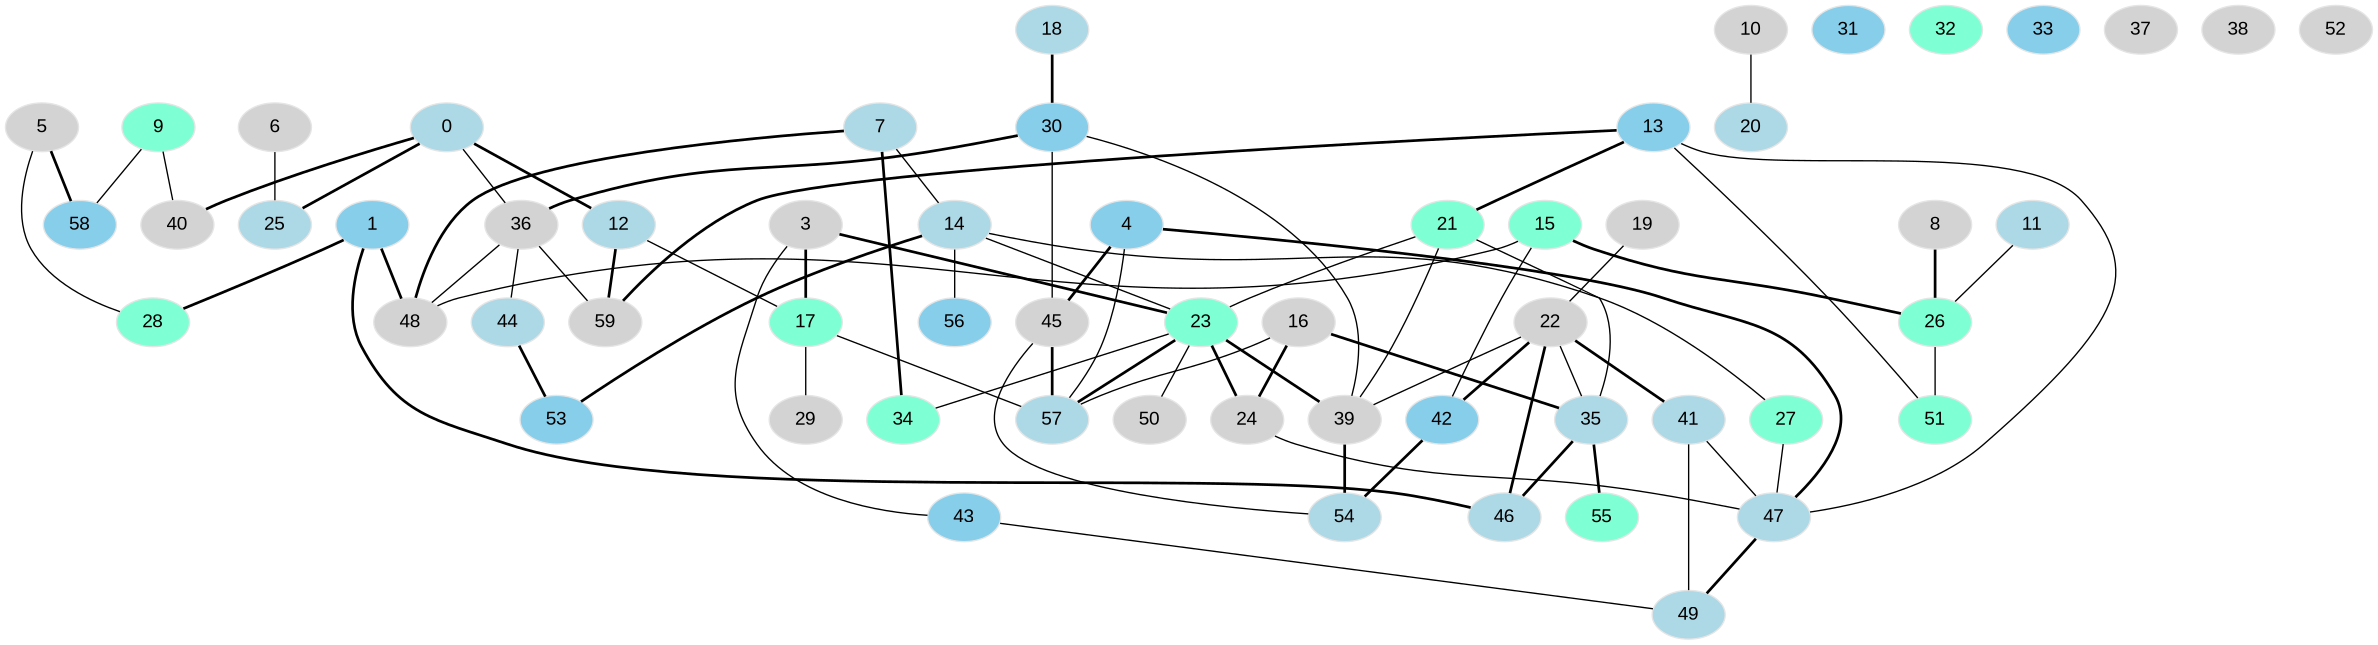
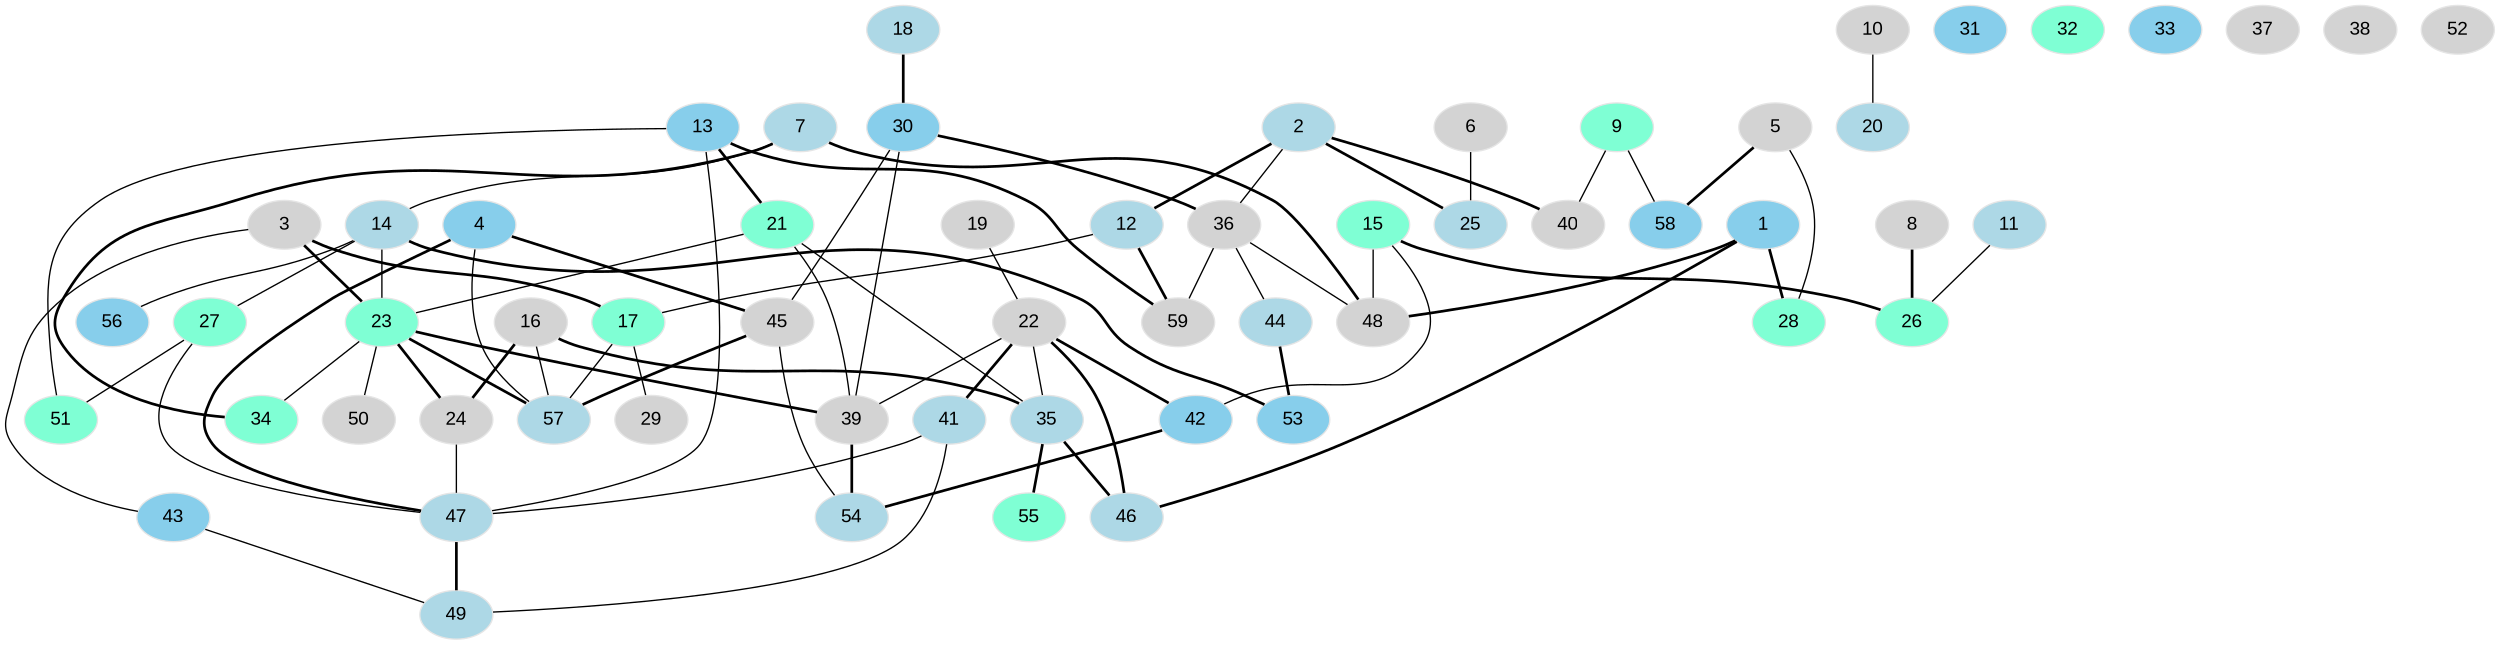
node "0": label "0" -> "2"
edge "26" -- "51": now "27" -- "51"
